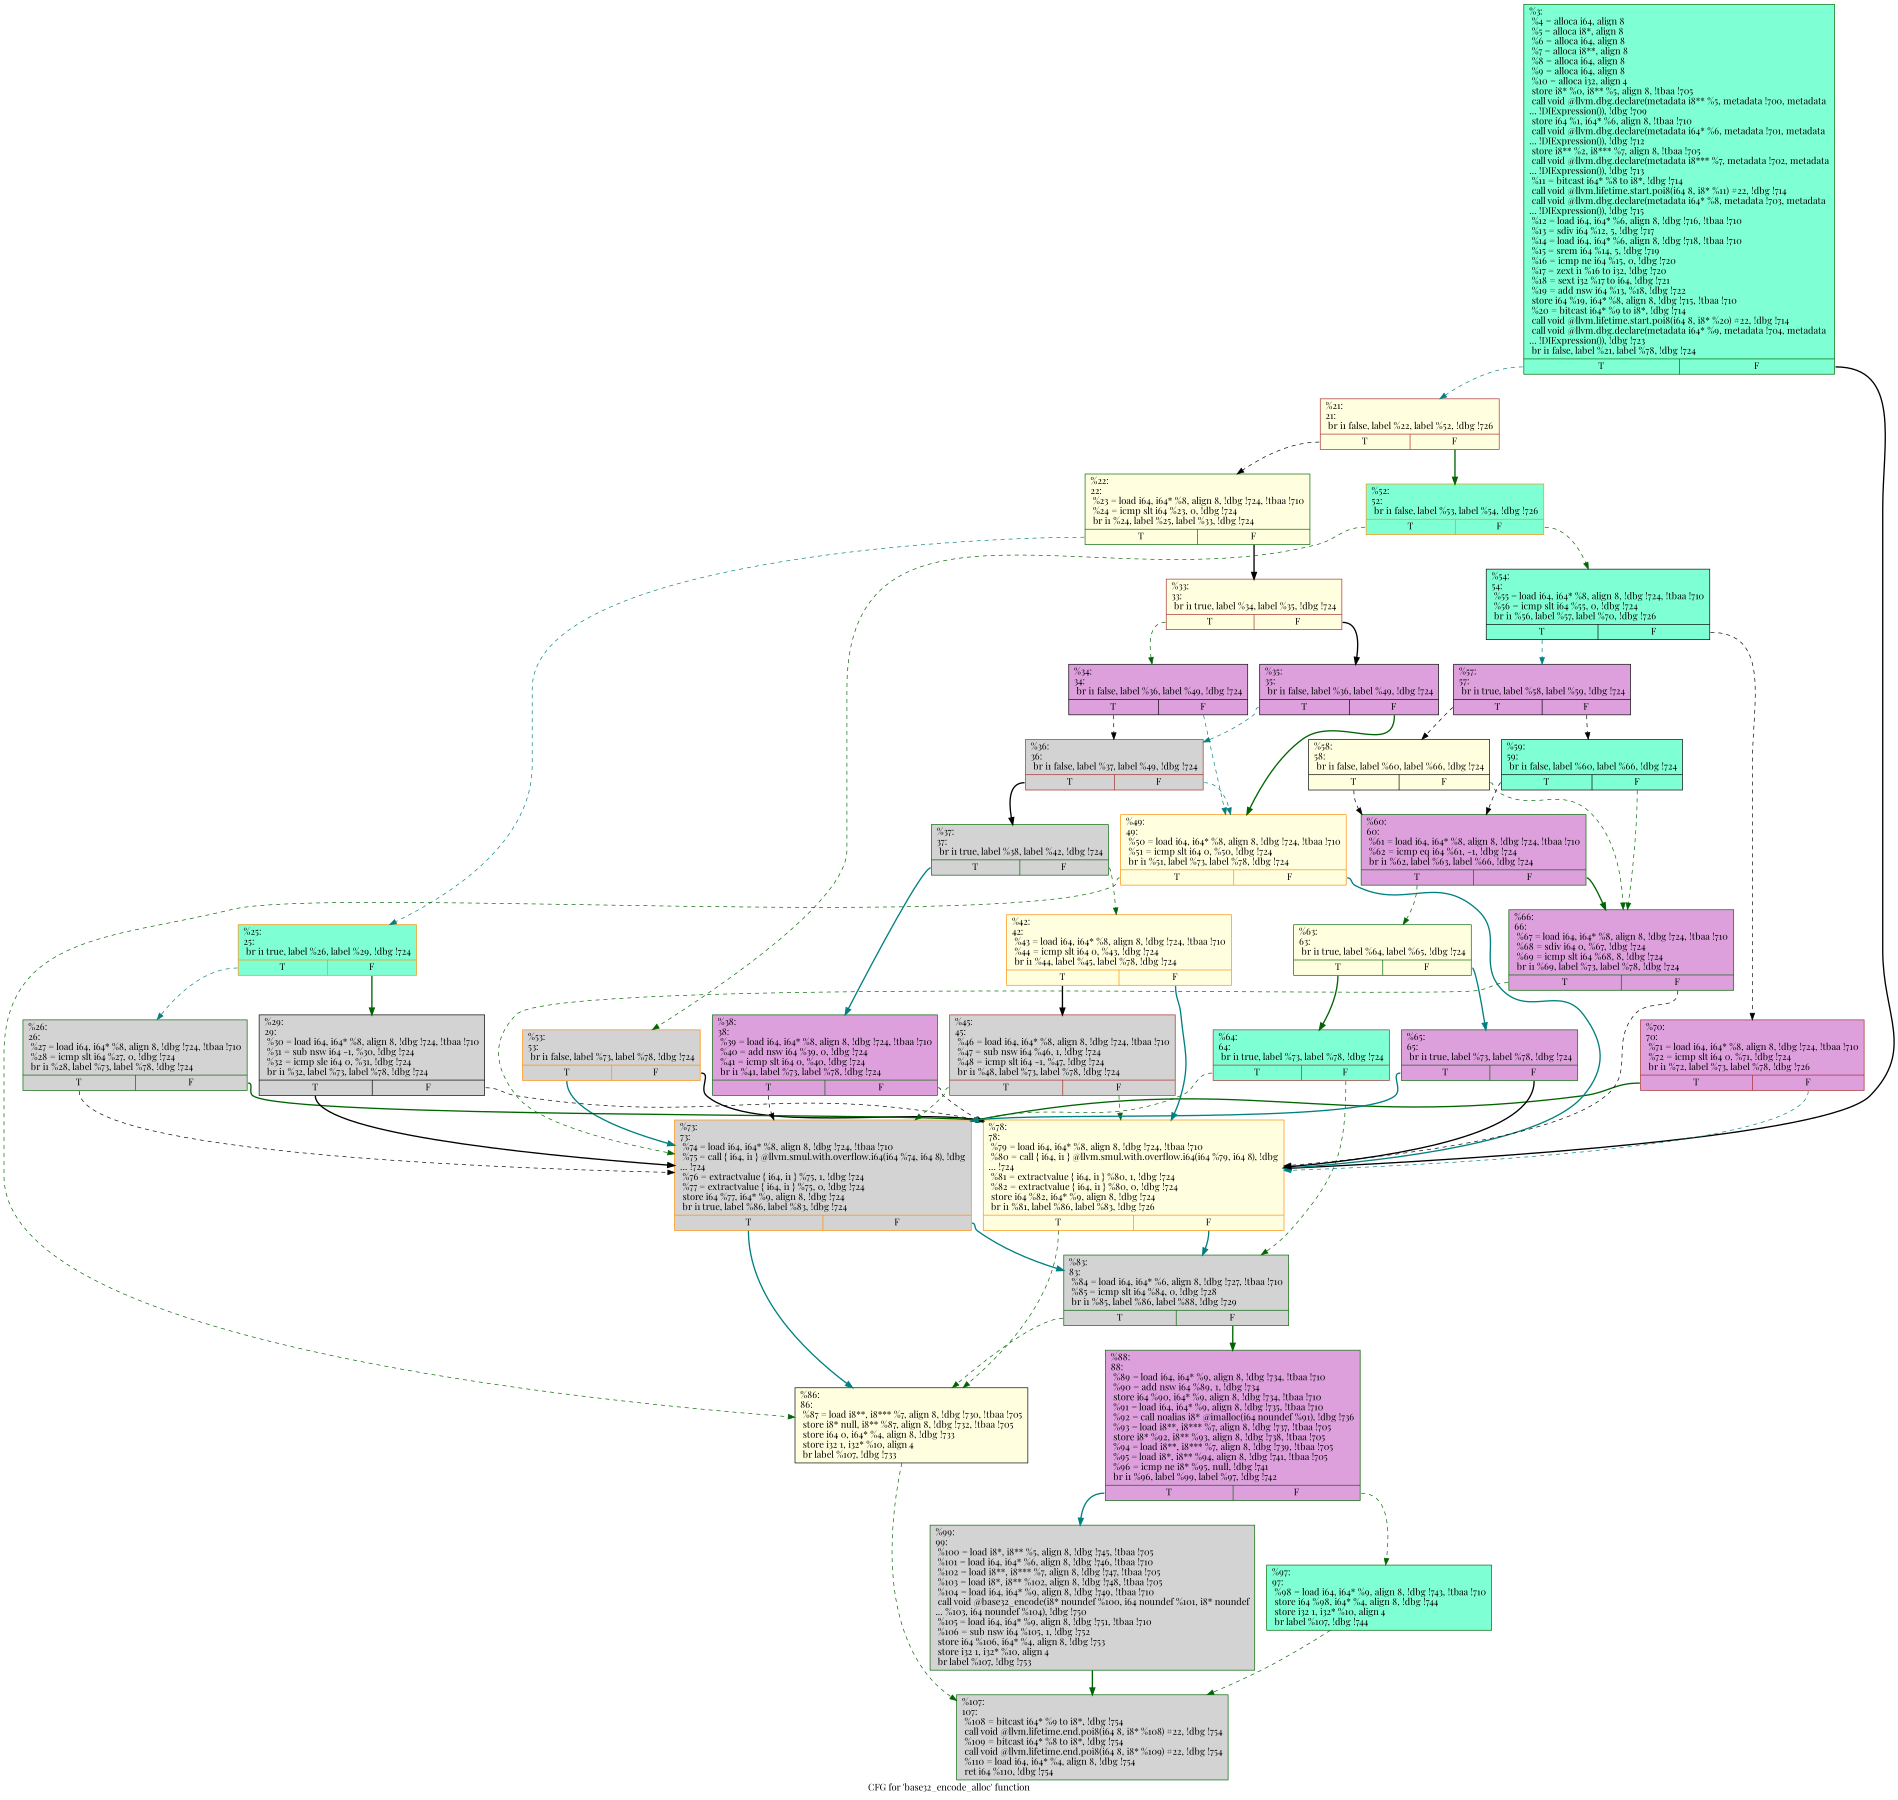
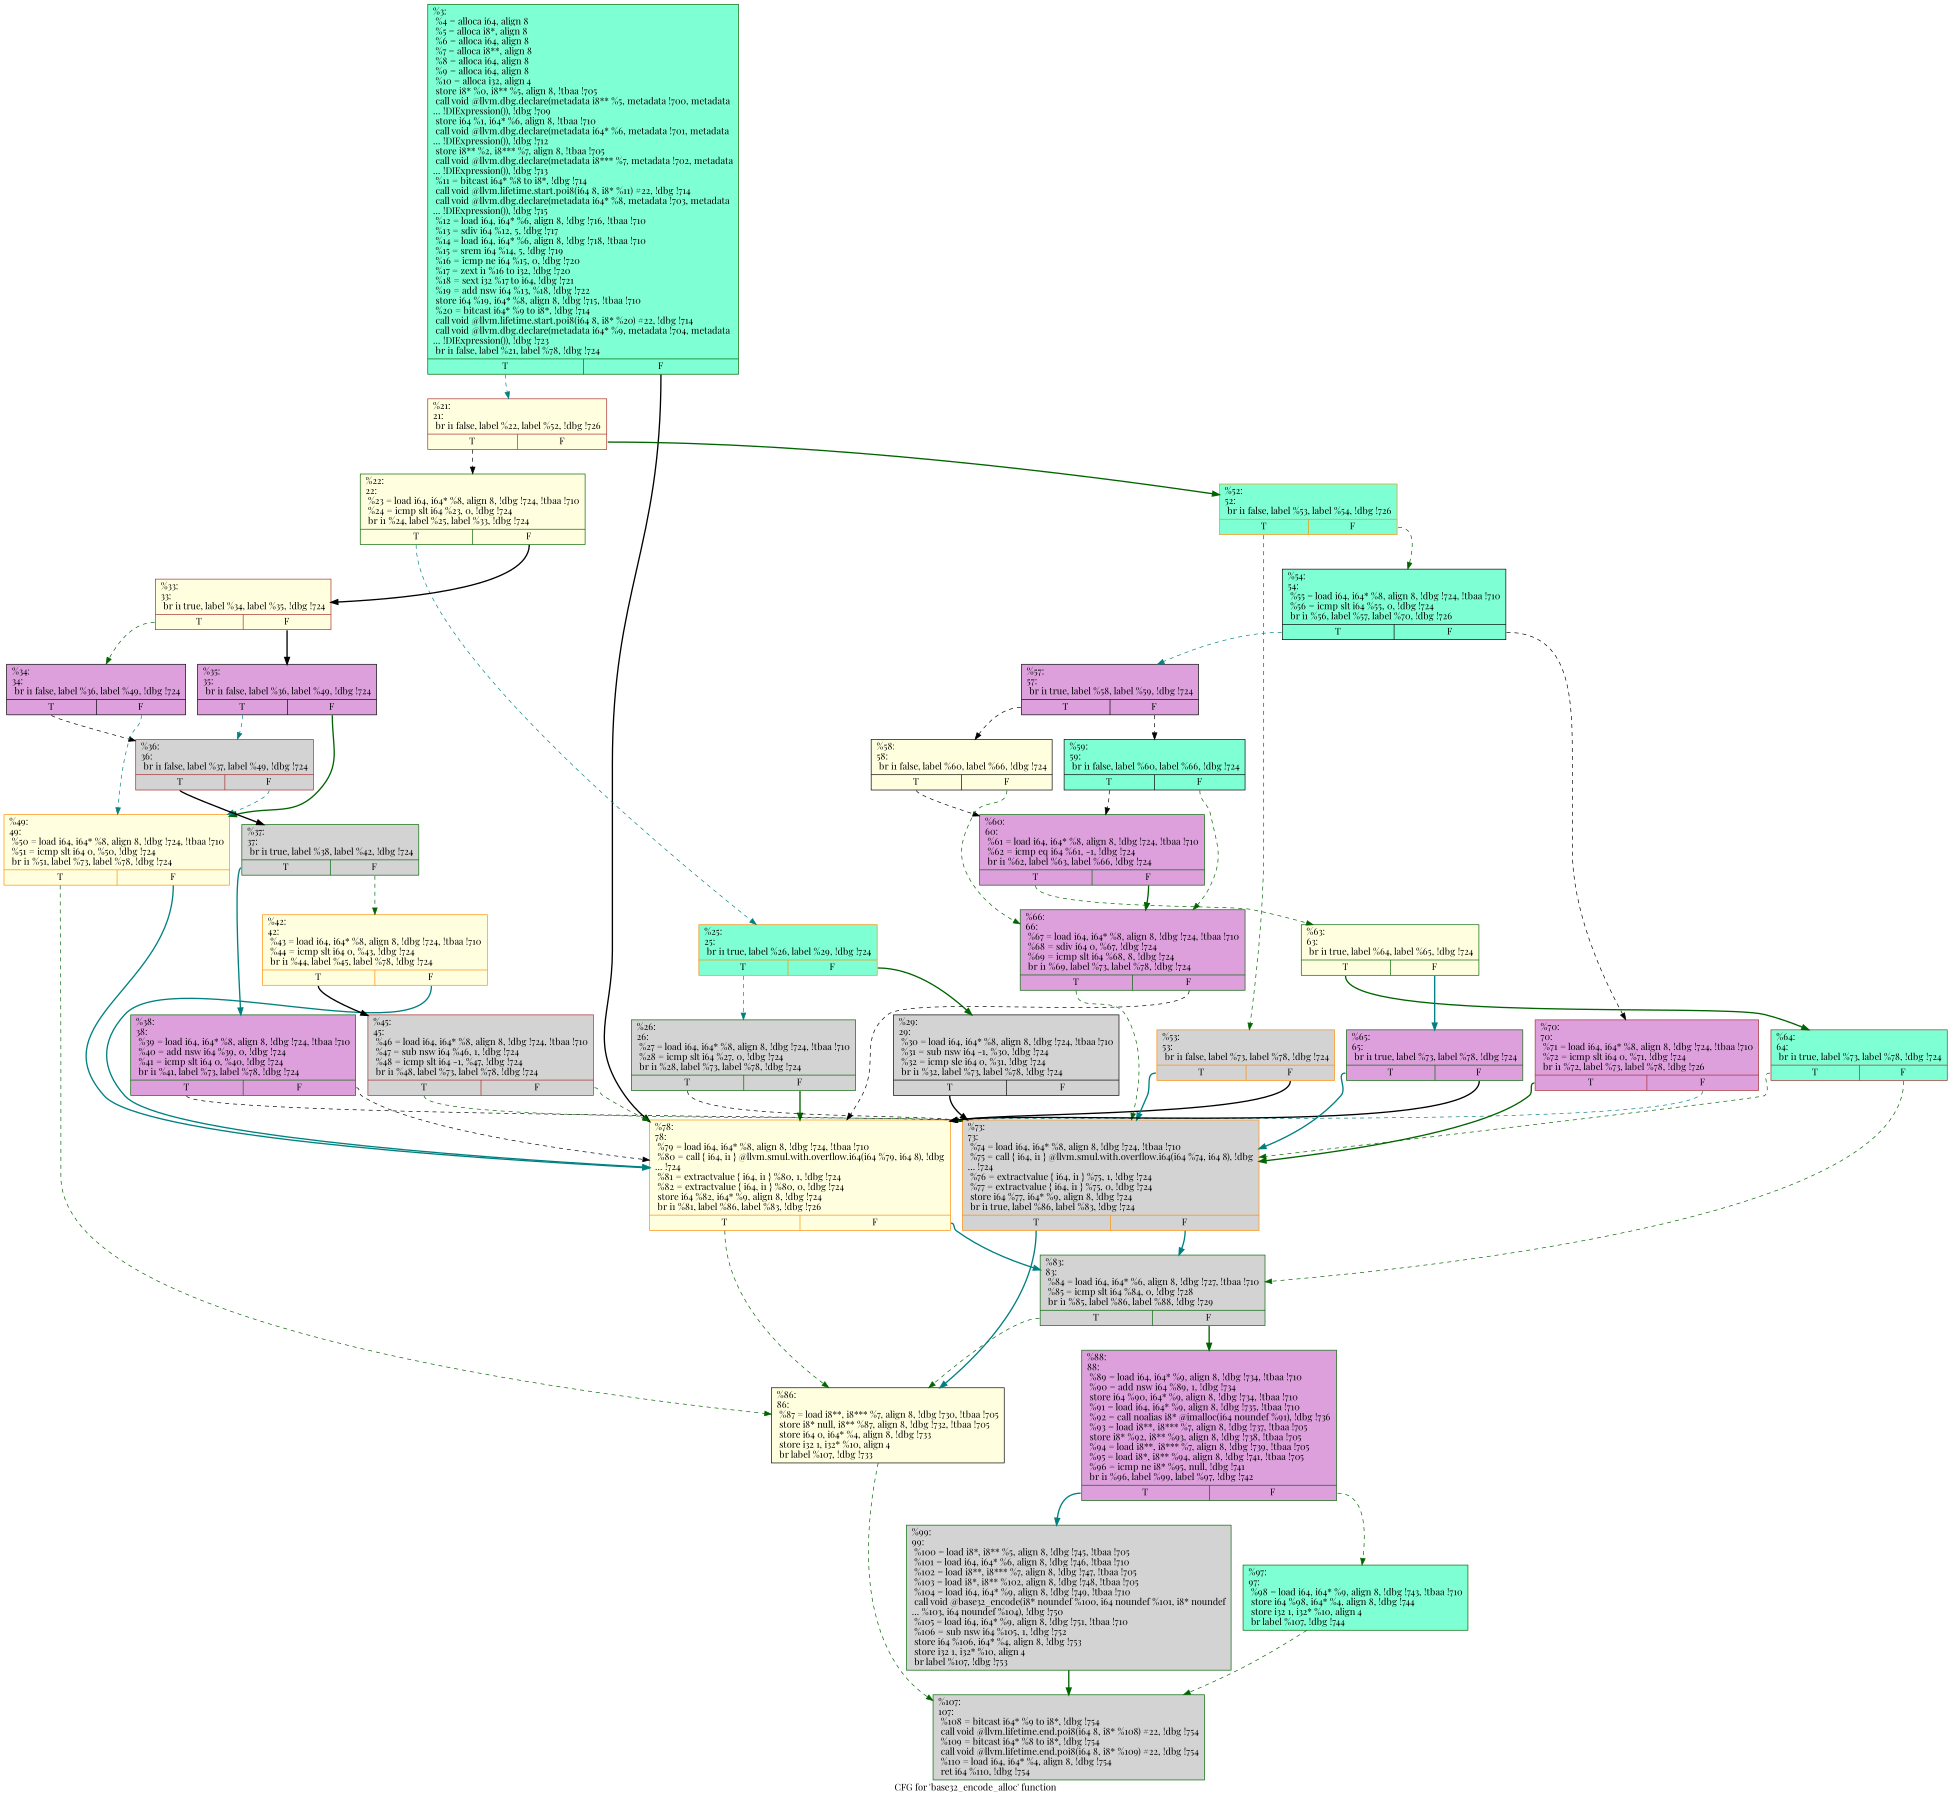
edge "%29:" -> "%78:": removed
